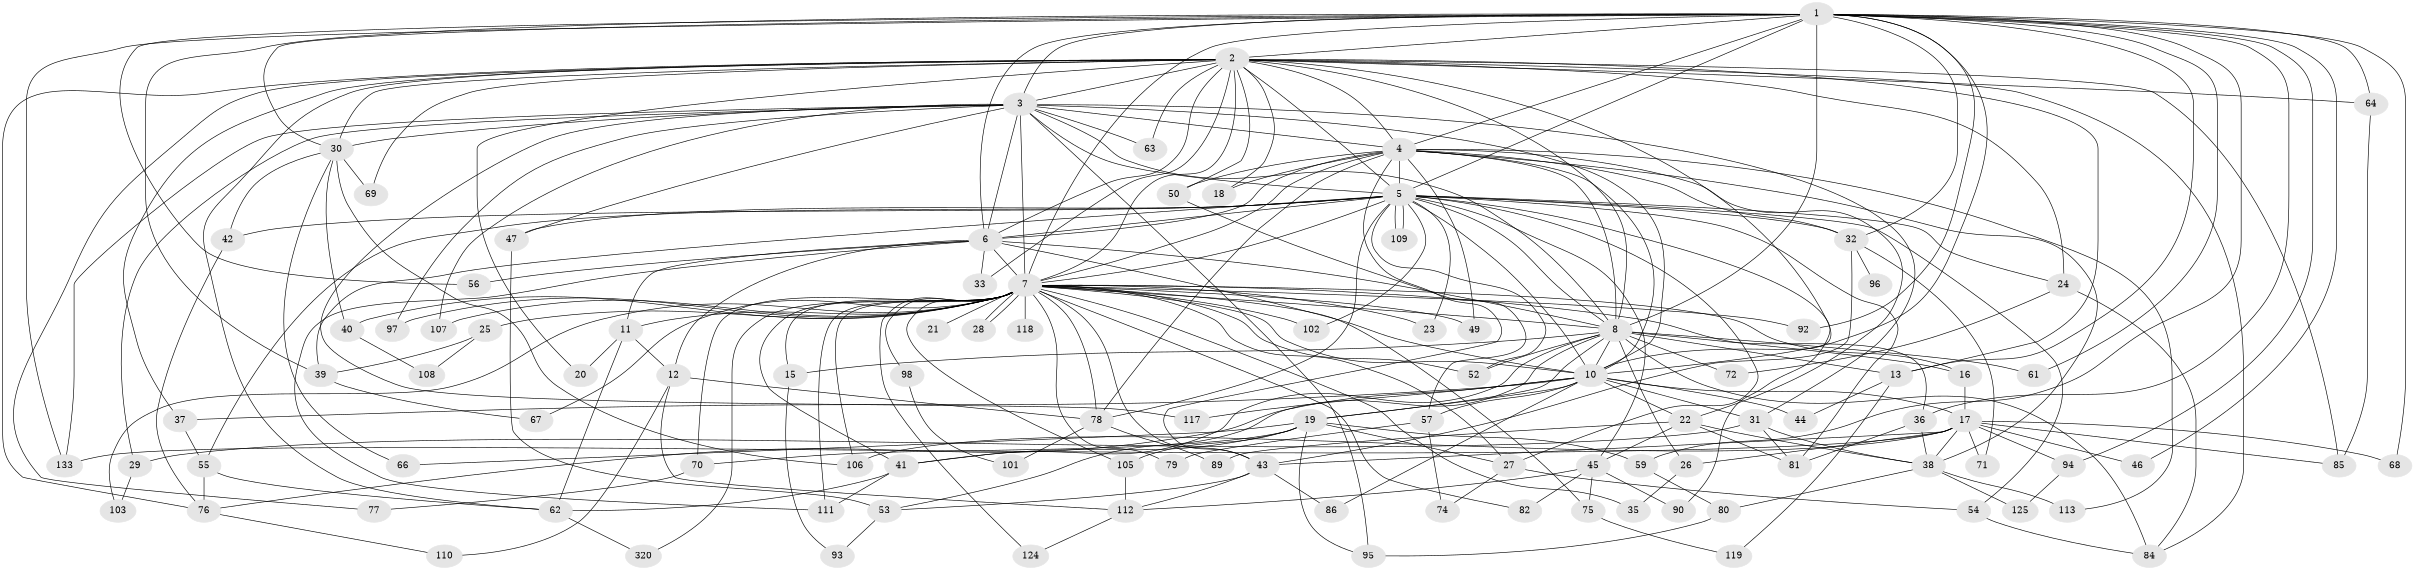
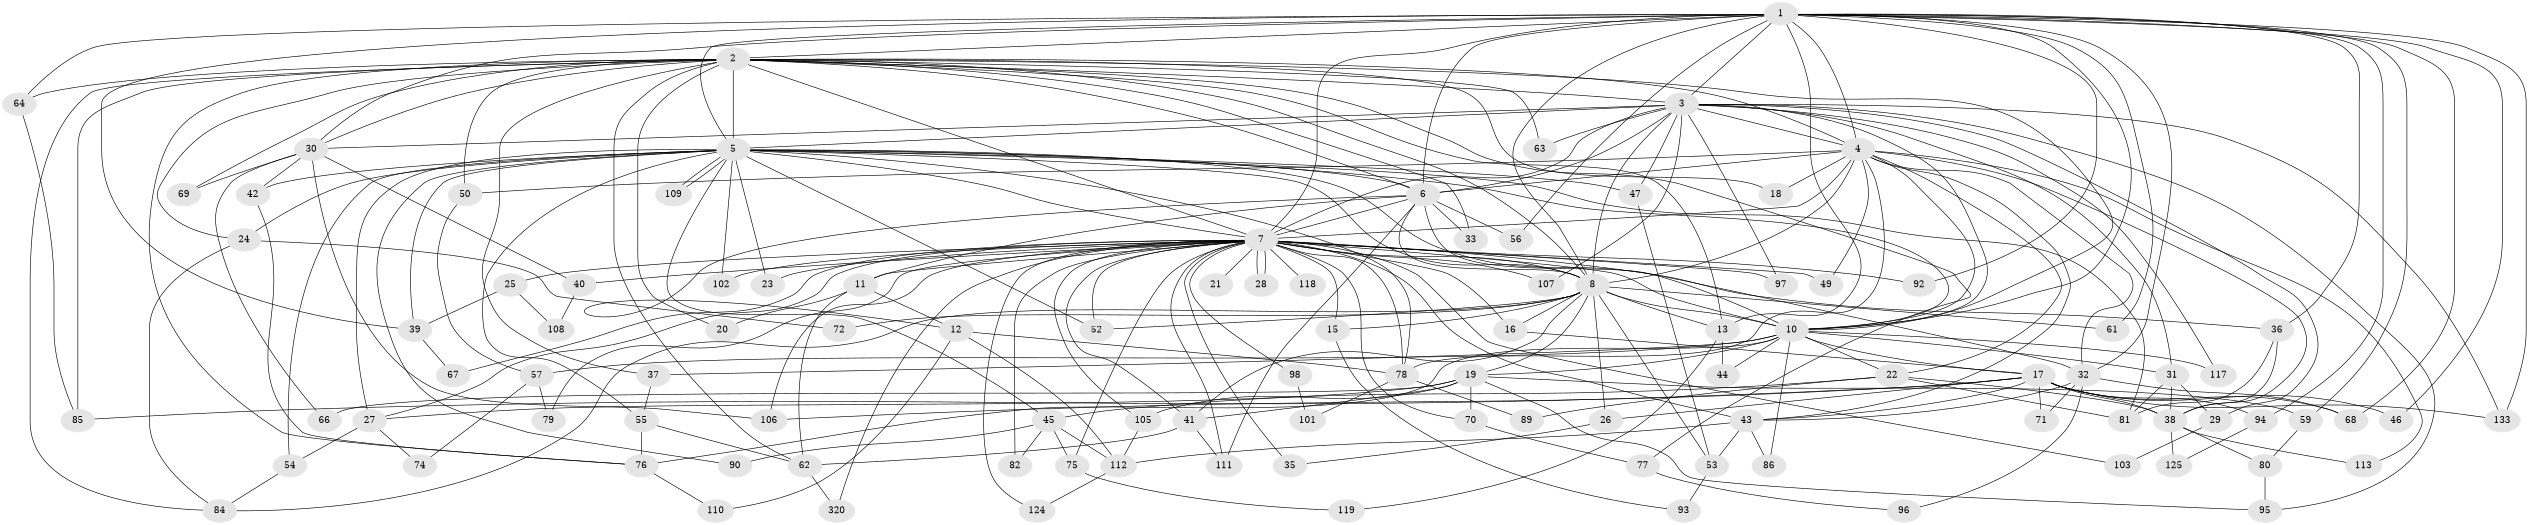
edge "4" -- "5": removed
edge "32" -- "68": added
edge "77" -- "96": added
